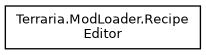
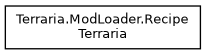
node "Terraria.ModLoader.Recipe Editor": label "Terraria.ModLoader.Recipe Editor" -> "Terraria.ModLoader.Recipe Terraria"
